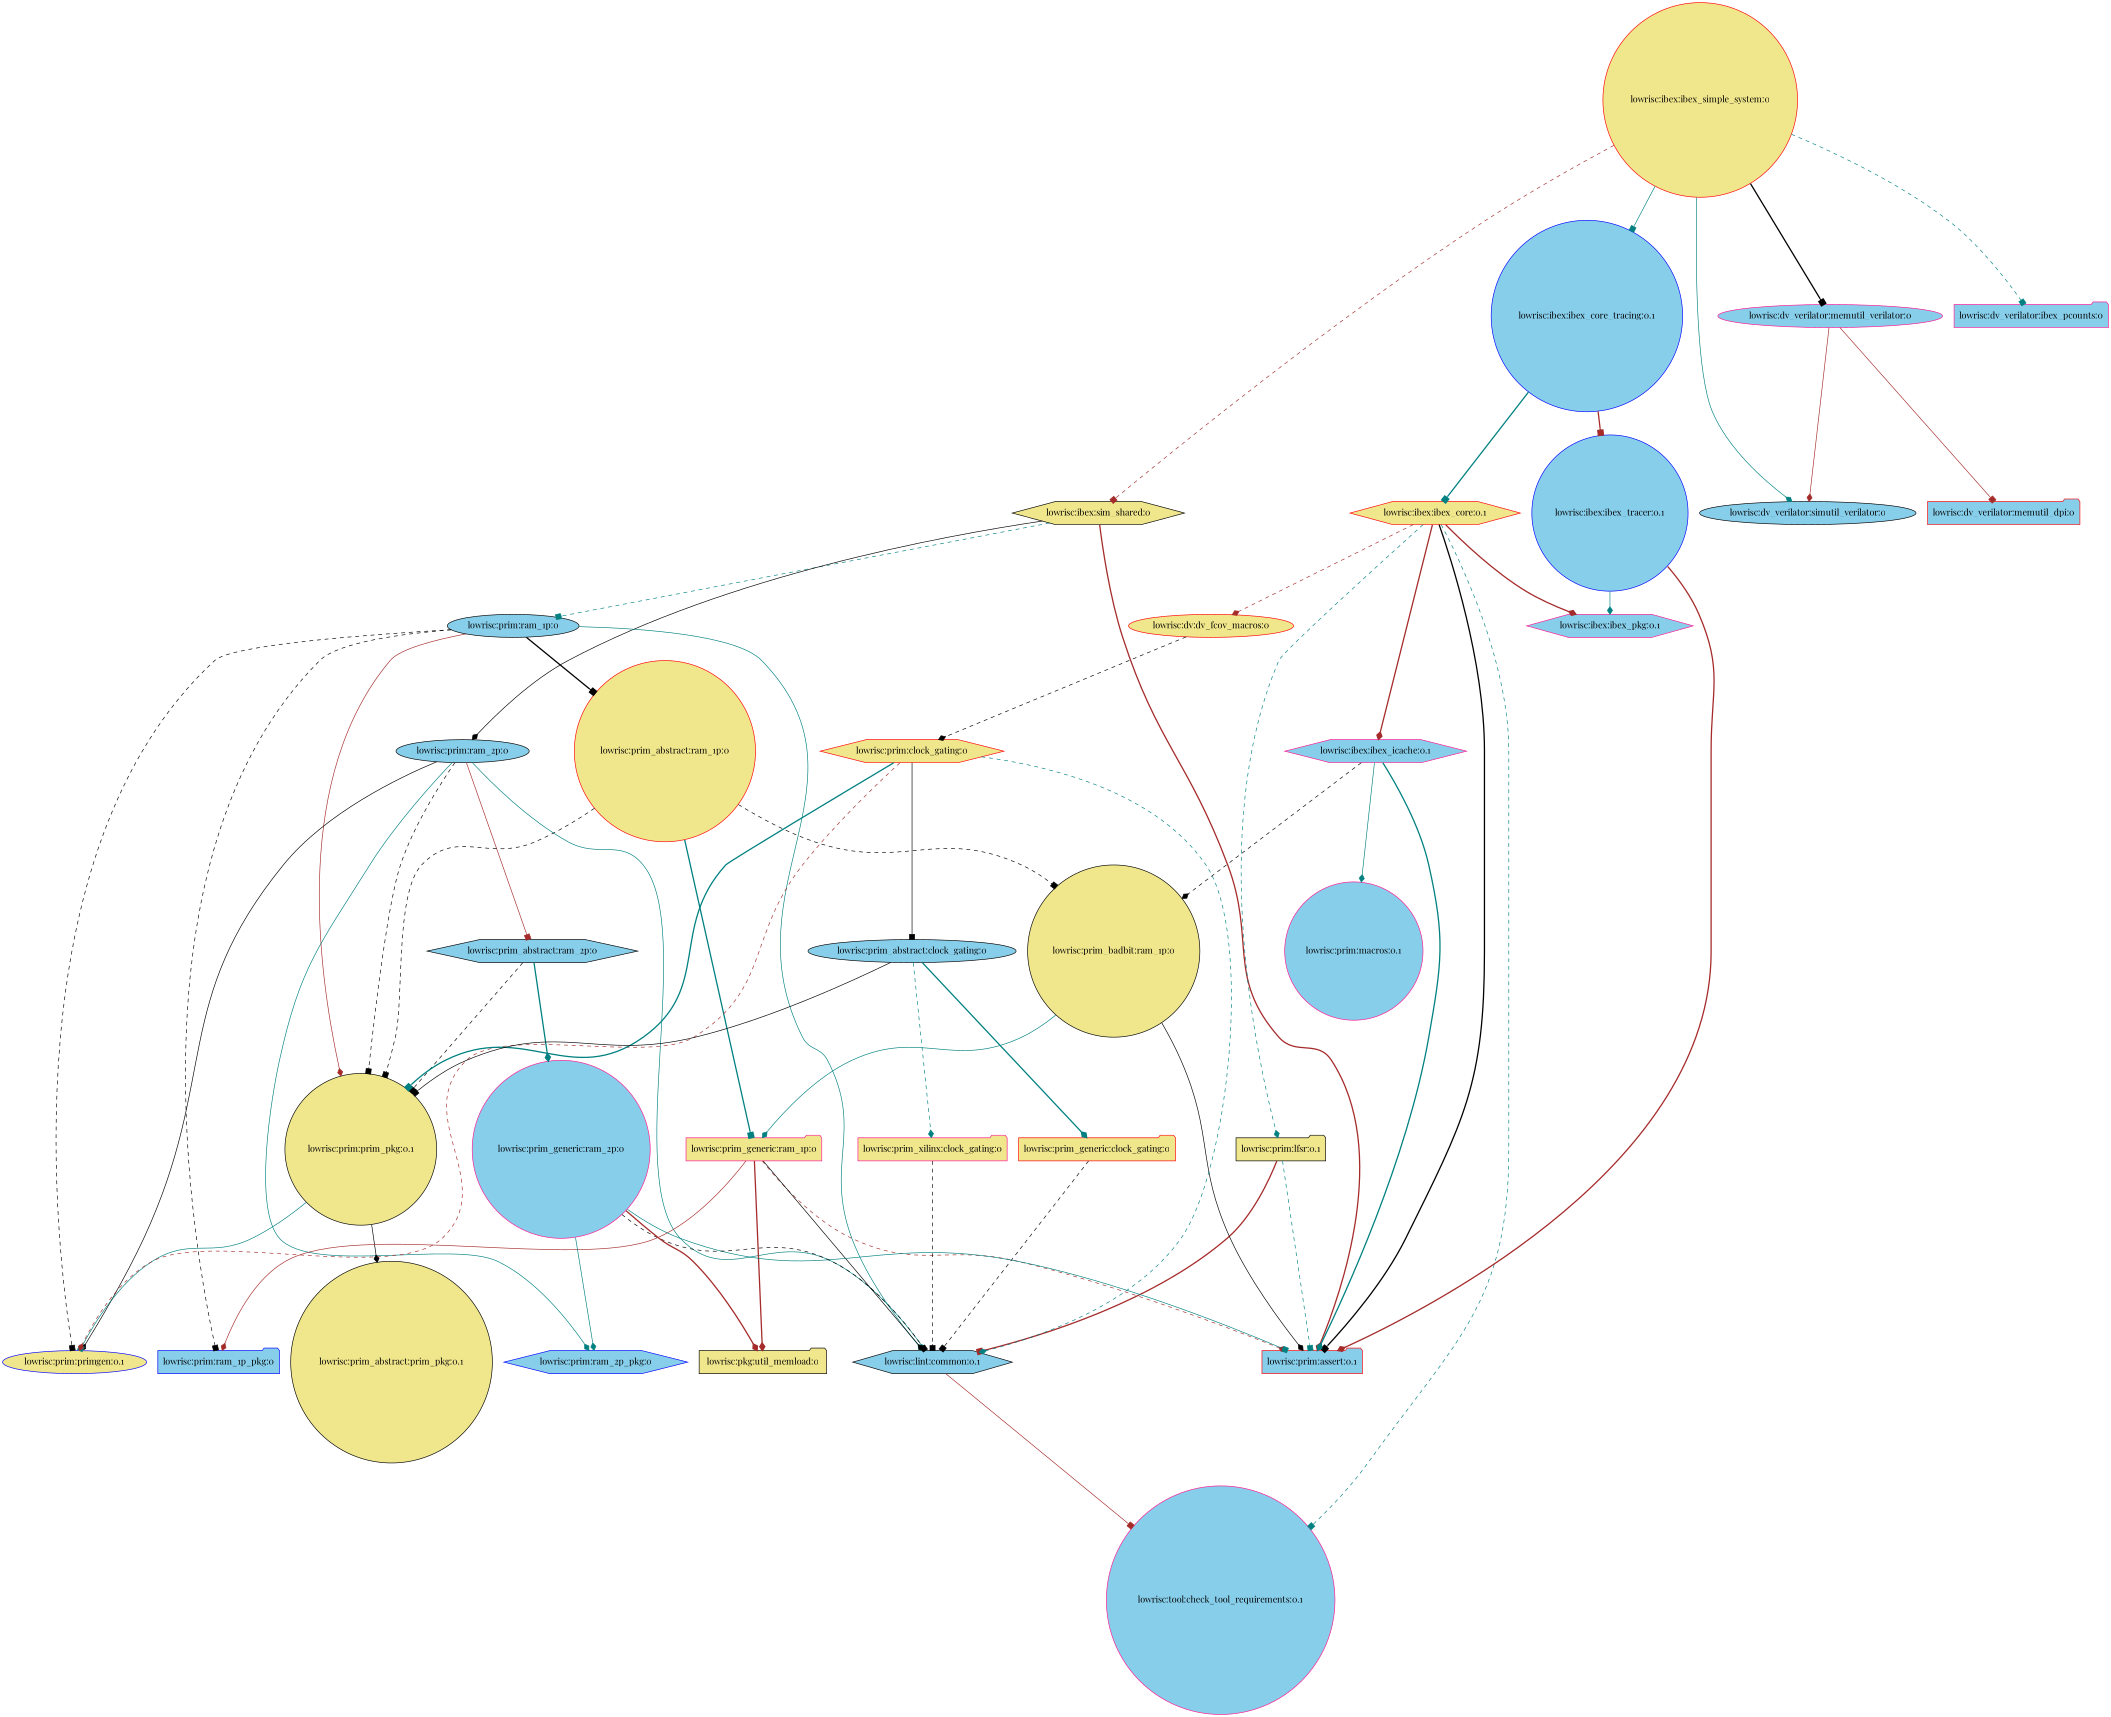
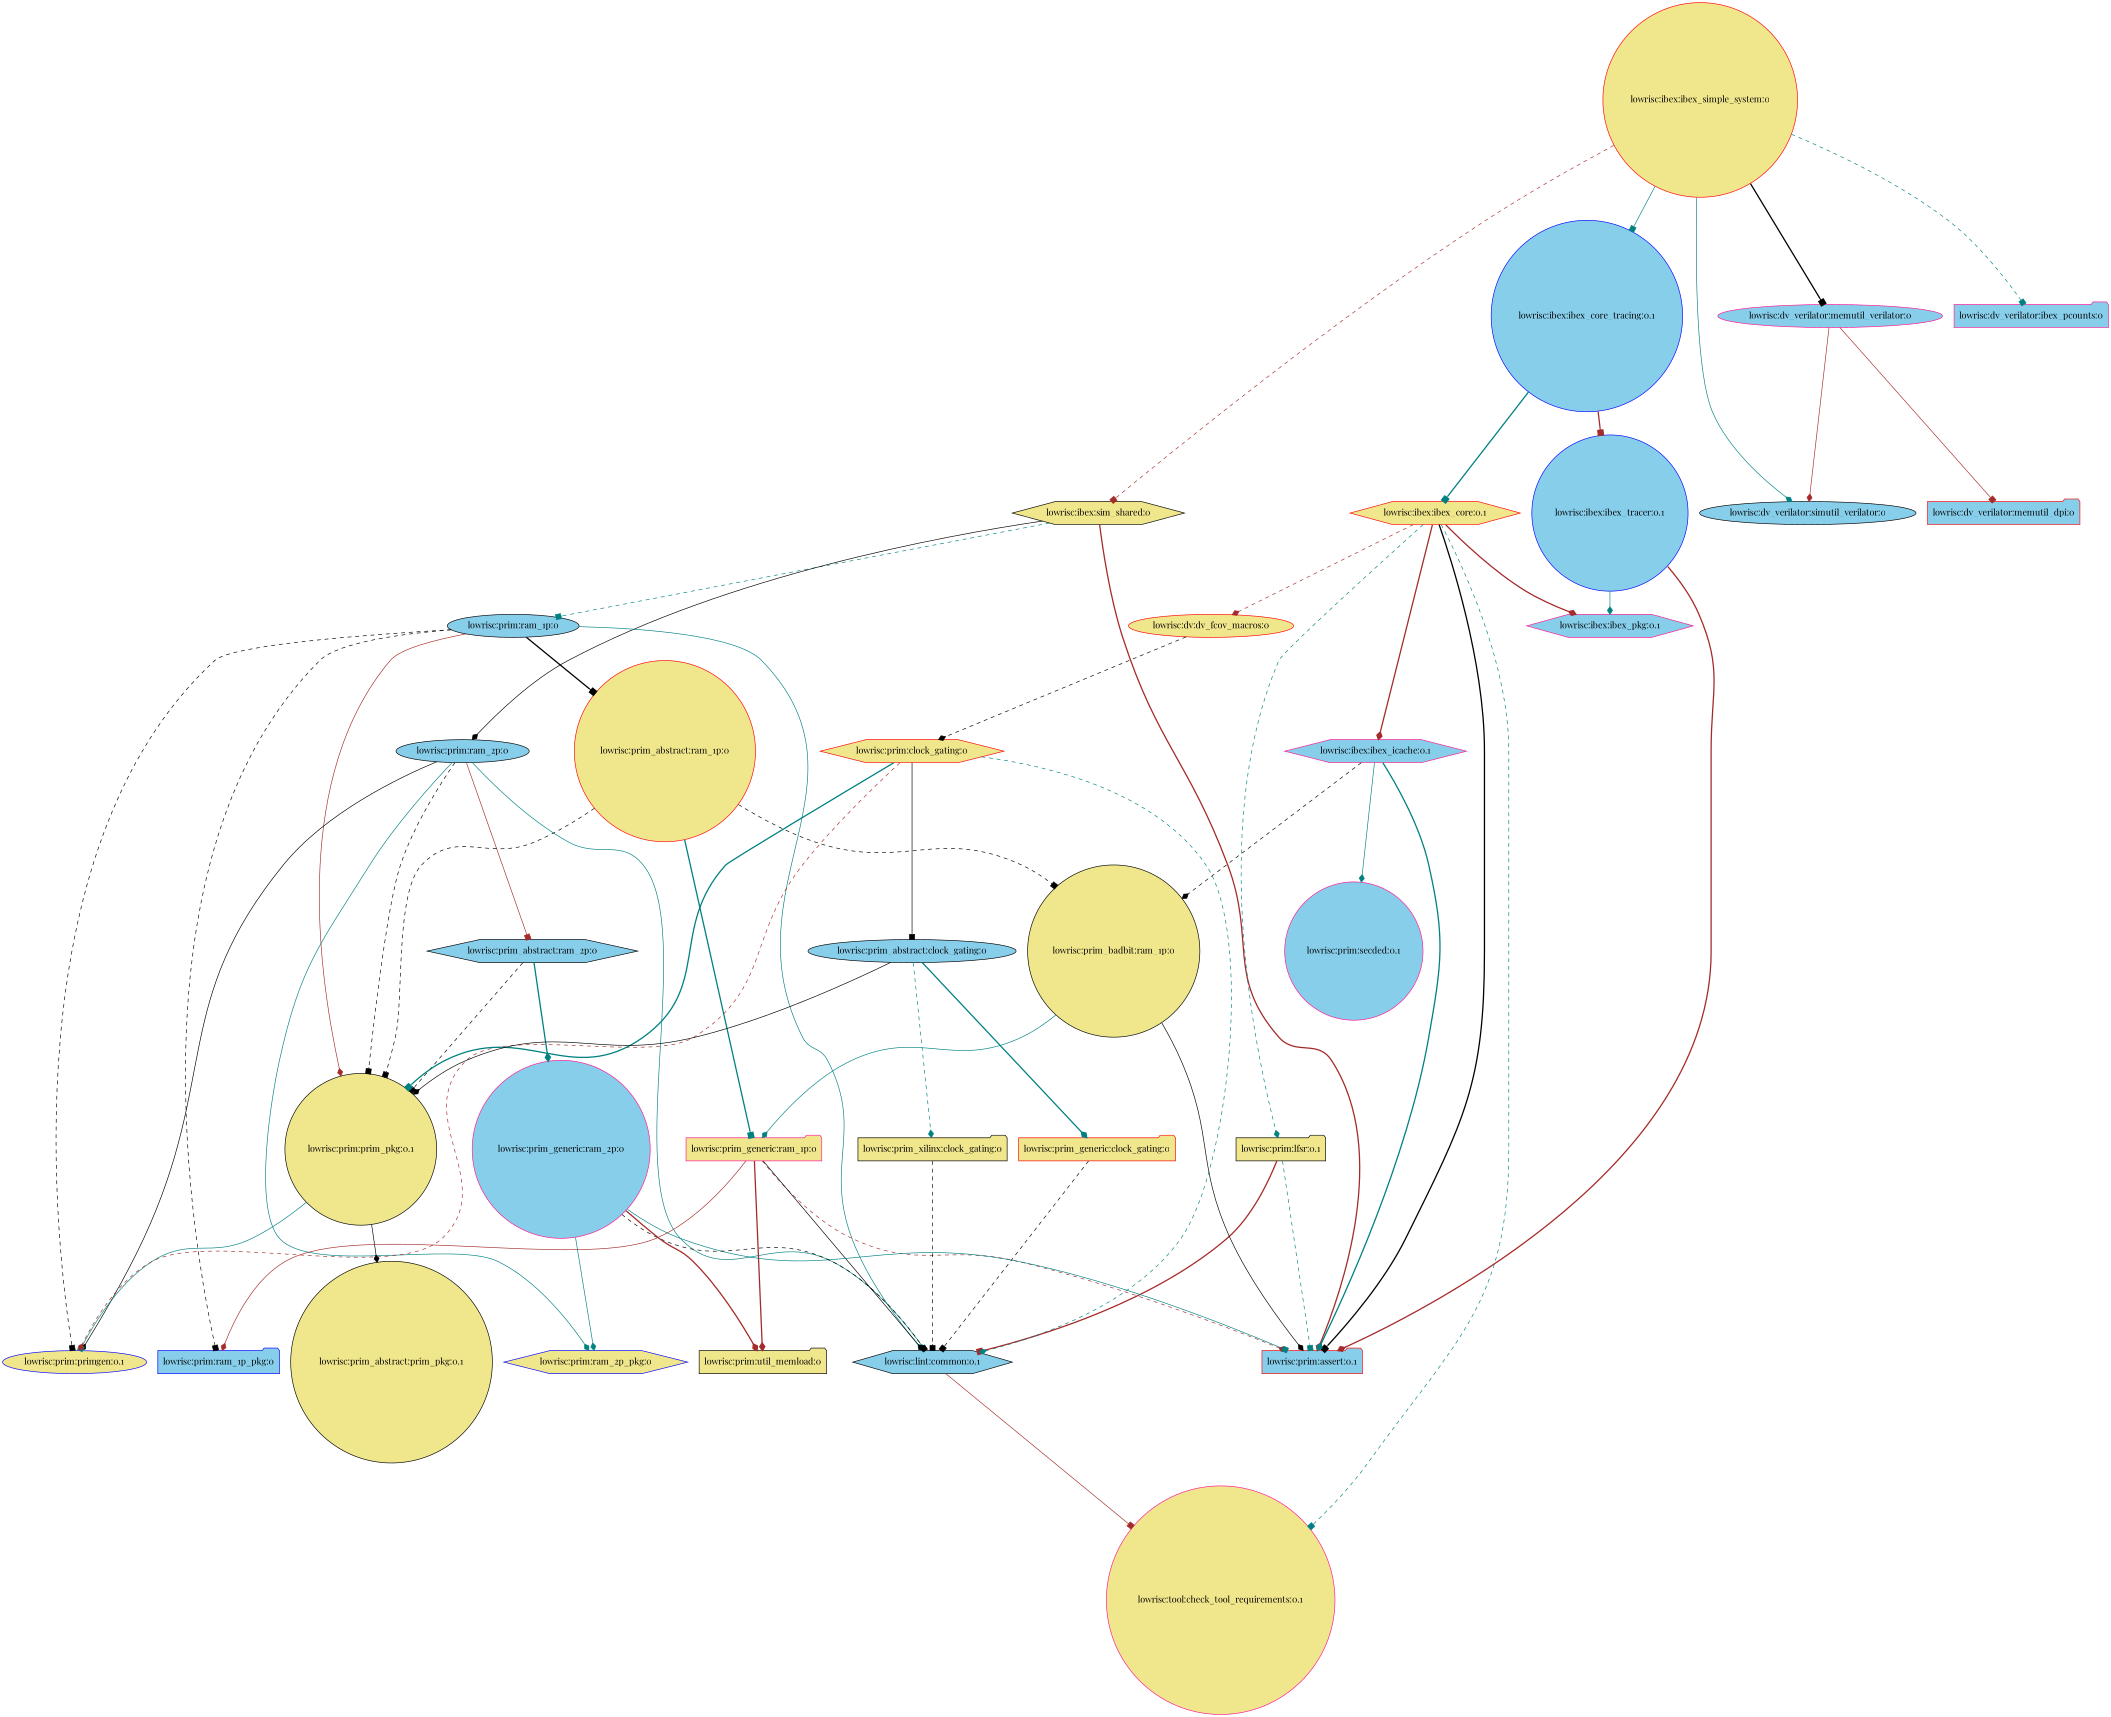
node "lowrisc:prim:macros:0.1": label "lowrisc:prim:macros:0.1" -> "lowrisc:prim:secded:0.1"
edge "lowrisc:prim_abstract:clock_gating:0" -> "lowrisc:prim:prim_pkg:0.1": arrowhead box -> diamond
node "lowrisc:prim_xilinx:clock_gating:0": color deeppink -> black
node "lowrisc:prim:ram_2p_pkg:0": fillcolor skyblue -> khaki
node "lowrisc:pkg:util_memload:0": label "lowrisc:pkg:util_memload:0" -> "lowrisc:prim:util_memload:0"
node "lowrisc:tool:check_tool_requirements:0.1": fillcolor skyblue -> khaki
